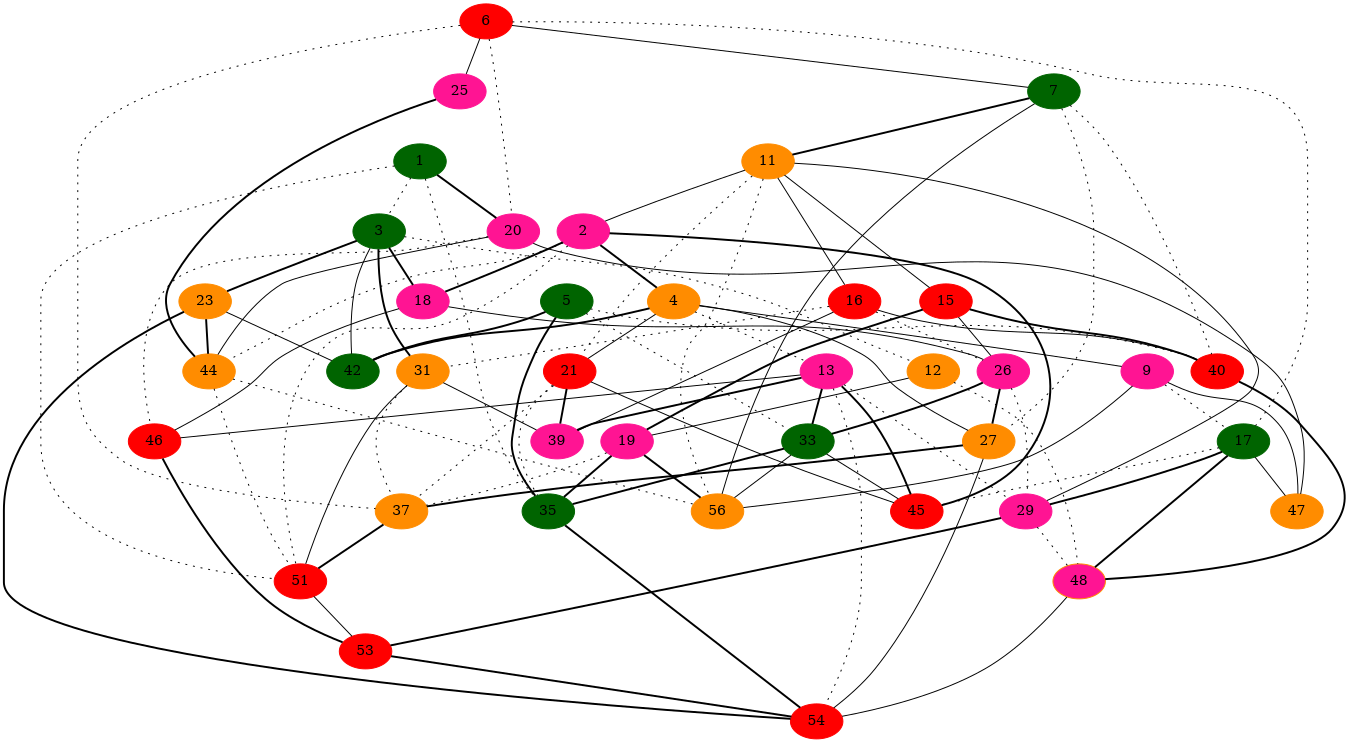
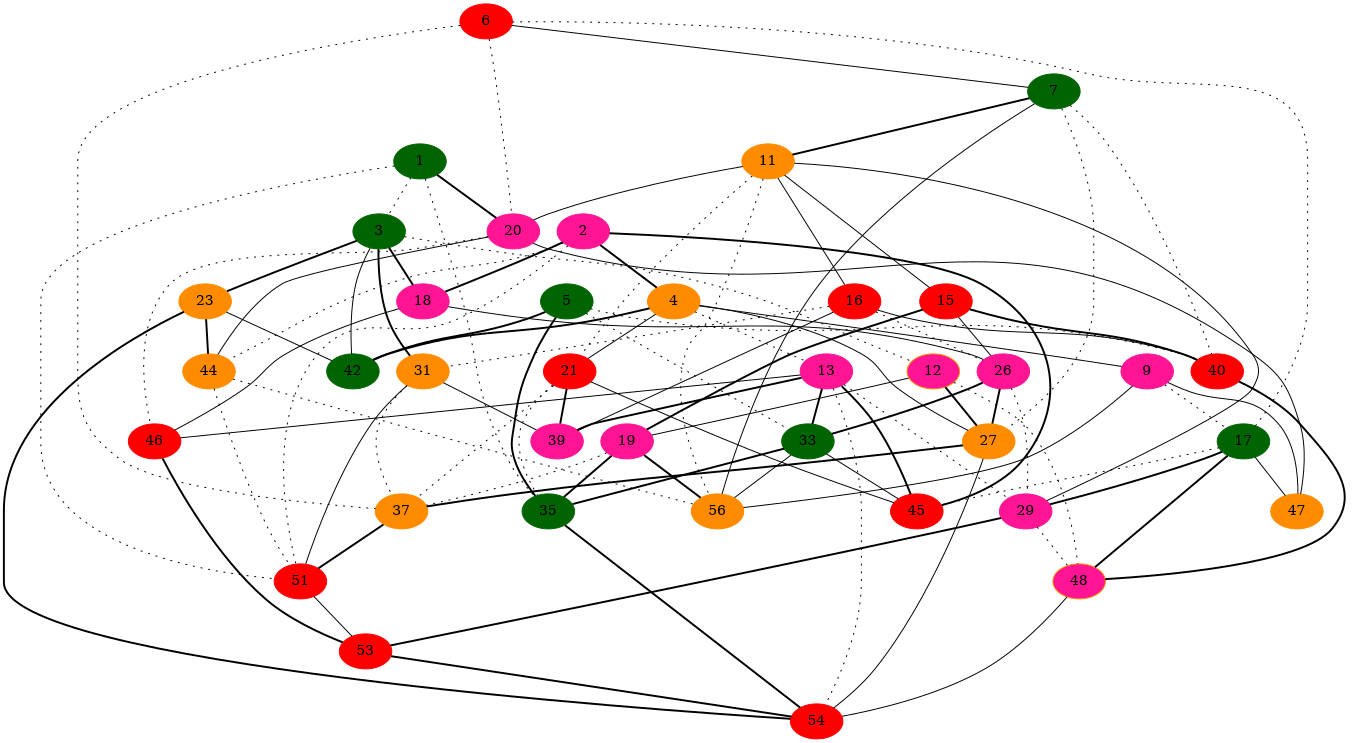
node "25": removed
edge "11" -- "2": now "11" -- "20"
node "12": fillcolor darkorange -> deeppink
edge "12" -- "27": added
